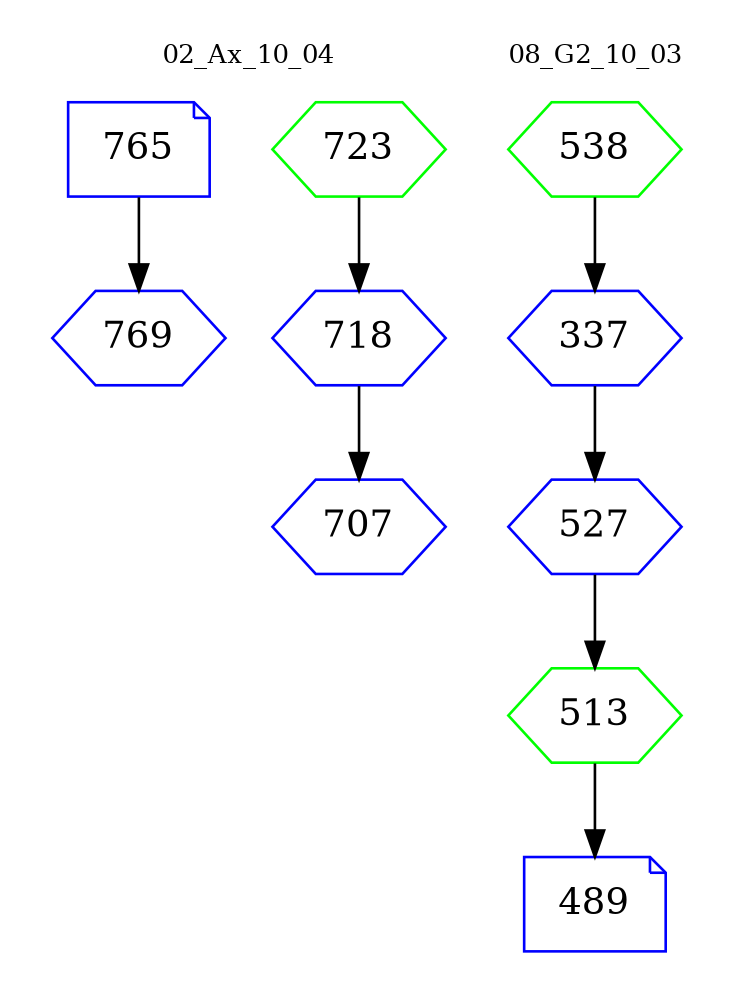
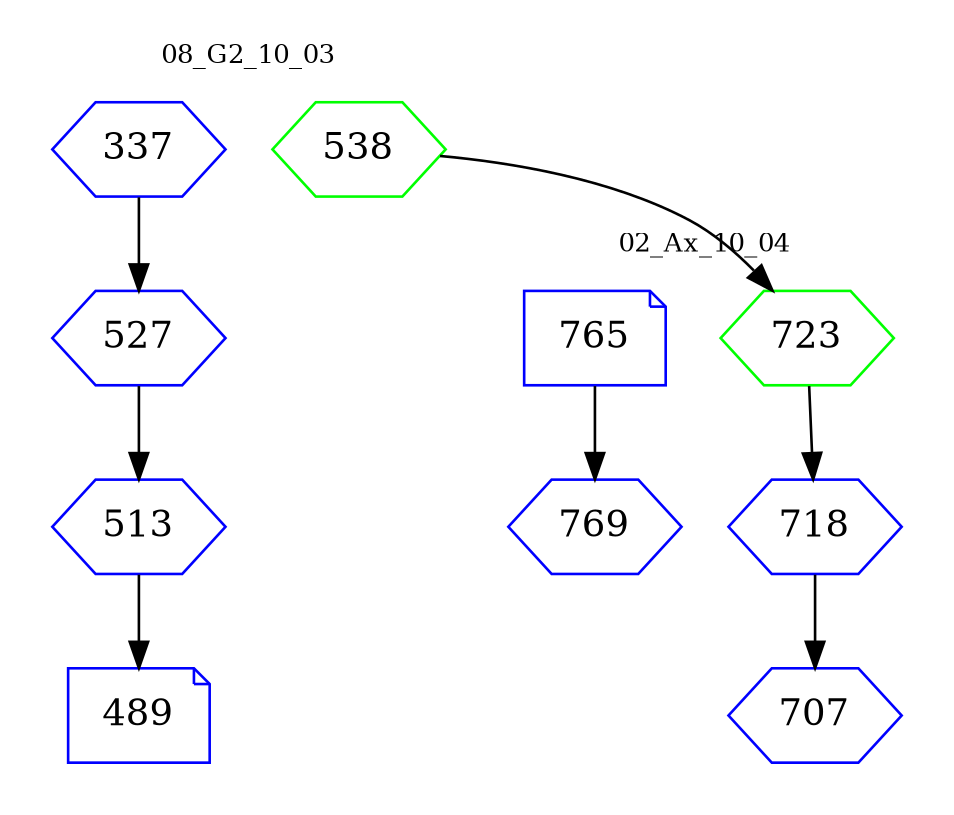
edge "538" -> "337": now "538" -> "723"
node "513": color green -> blue
